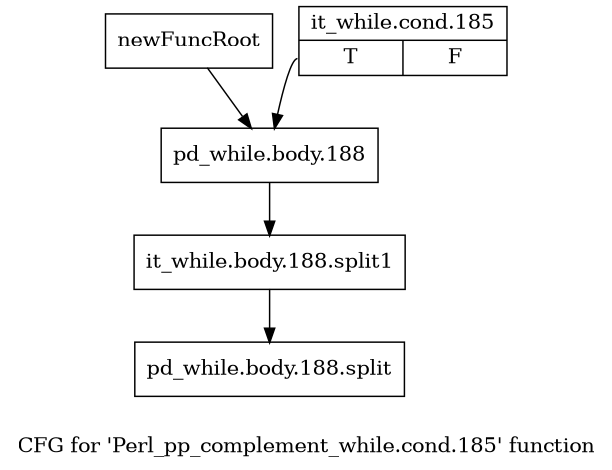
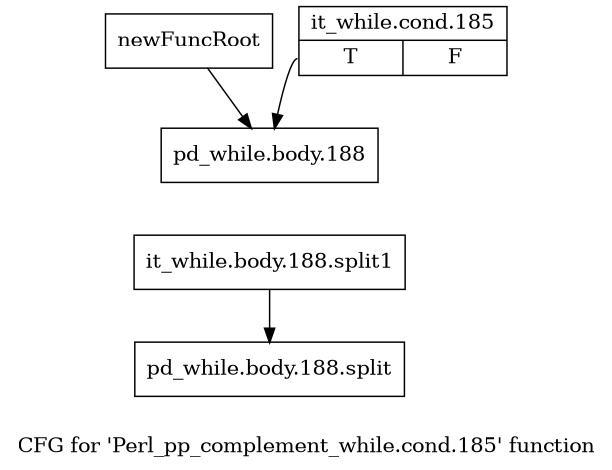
edge "pd_while.body.188" -> "it_while.body.188.split1": removed
